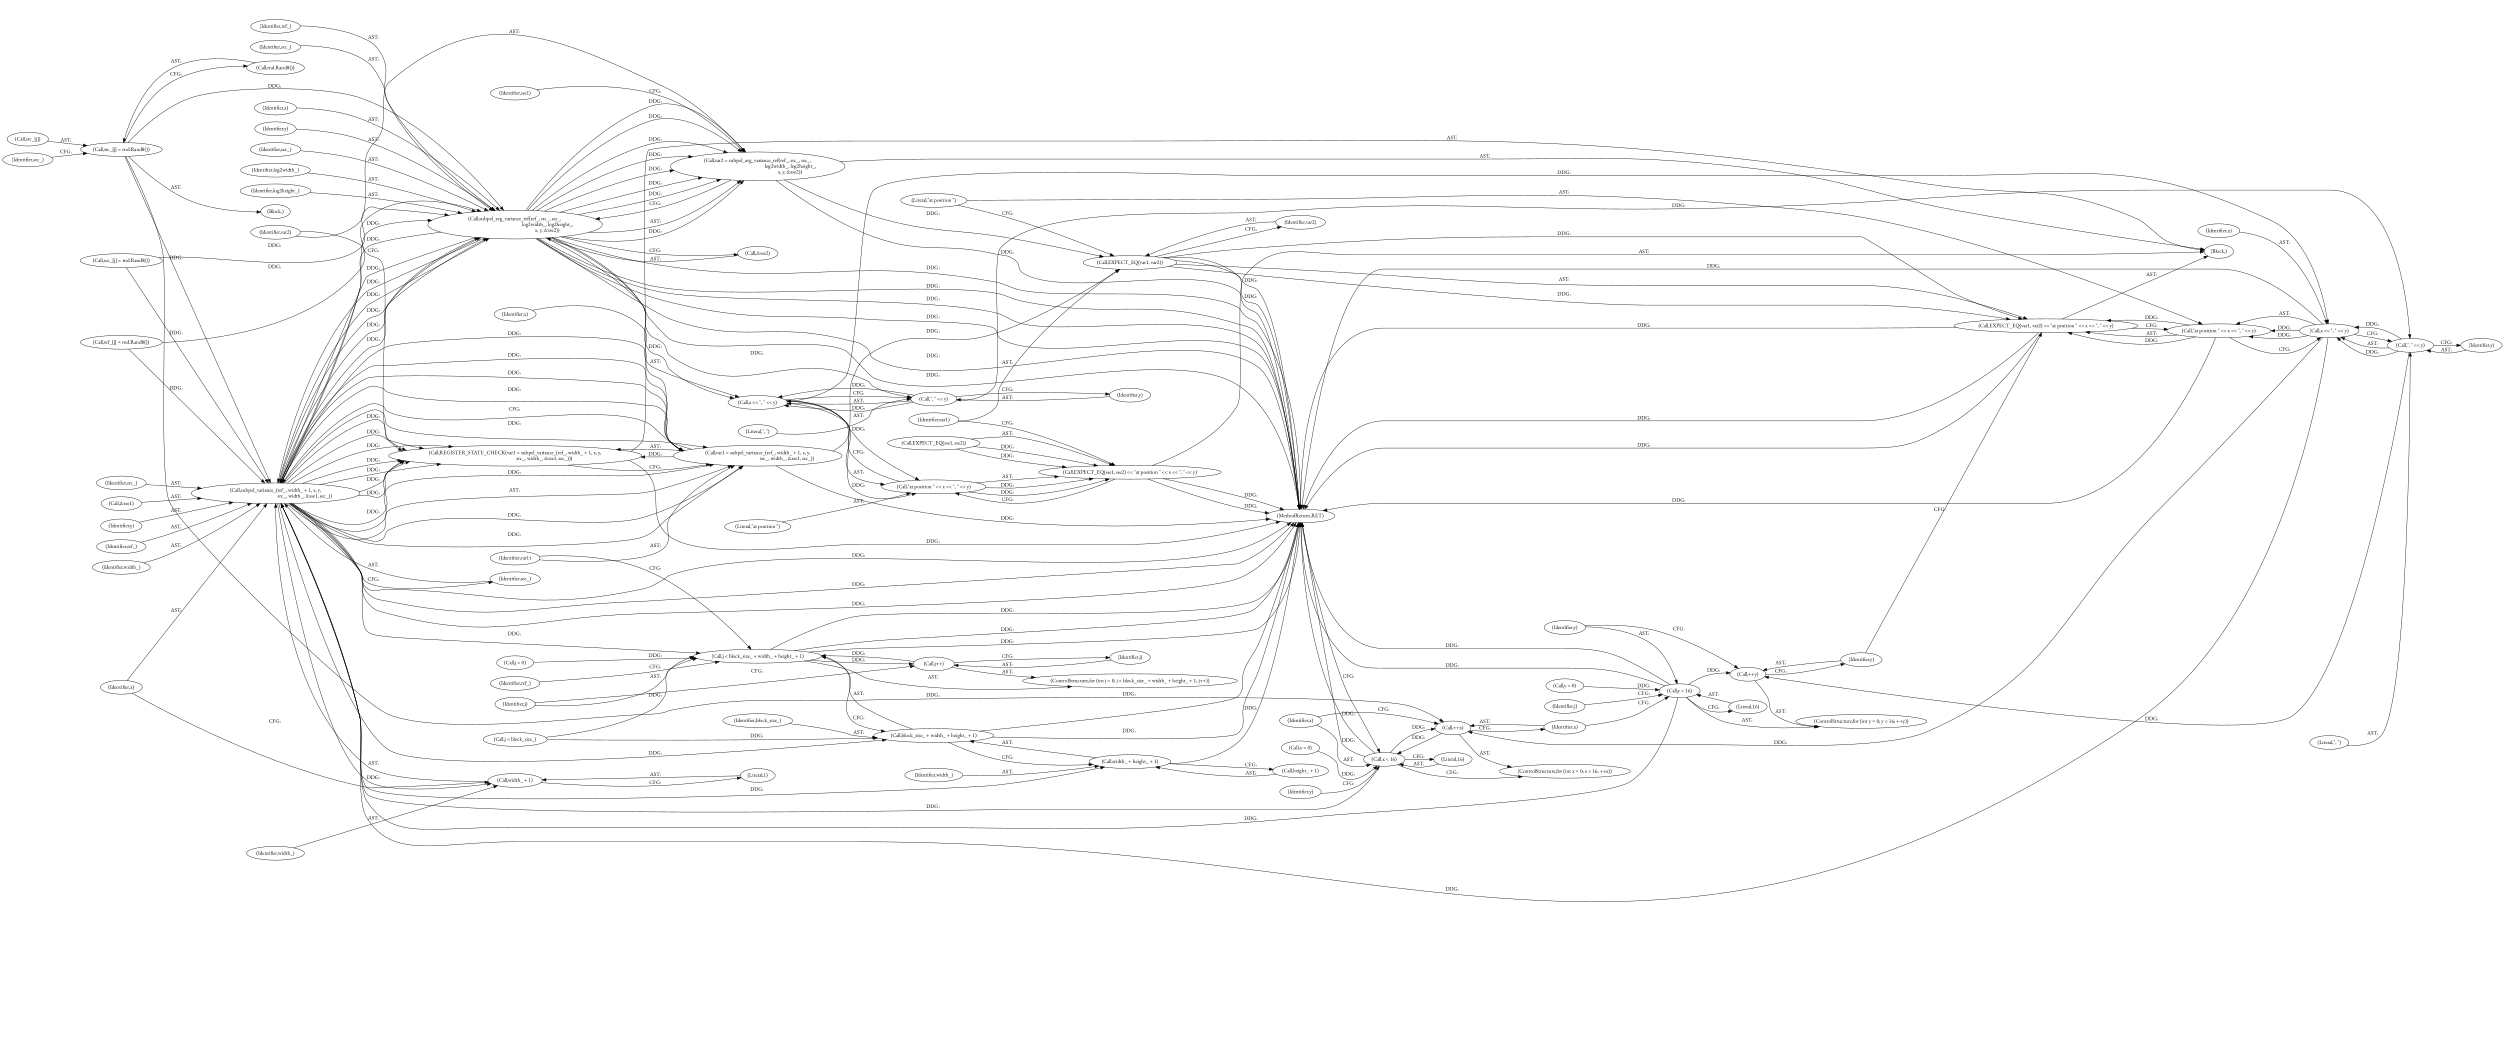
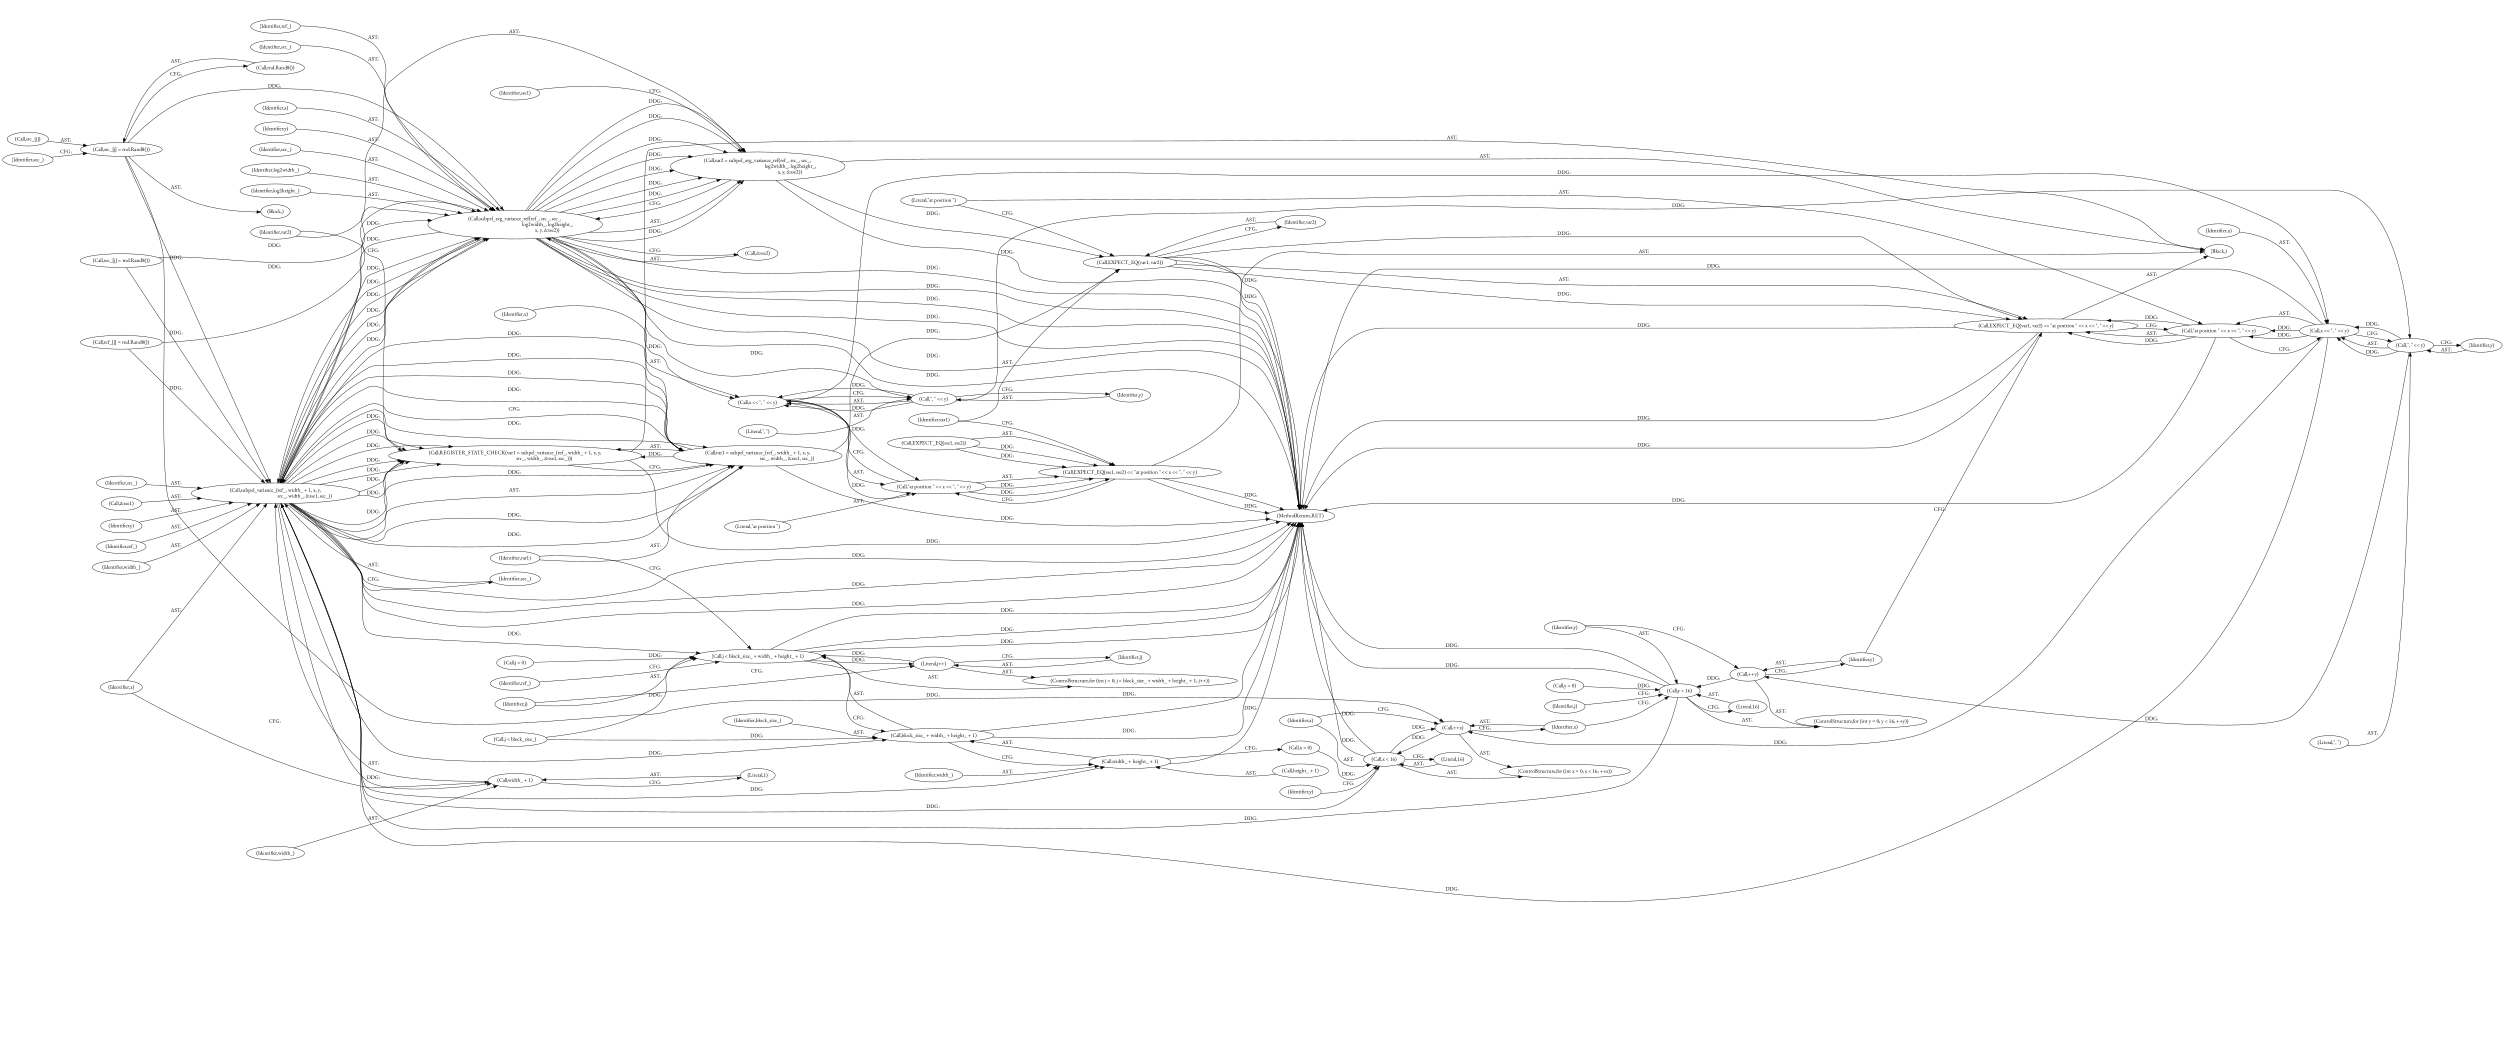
edge "(MethodReturn,RET)" -> "(Call,x < 16)": removed, label "CFG:"
node "(Call,j++)": label "(Call,j++)" -> "(Literal,j++)"
edge "(Call,y < 16)" -> "(Call,++y)": reversed
edge "(Call,width_ + height_ + 1)" -> "(Call,height_ + 1)": now "(Call,width_ + height_ + 1)" -> "(Call,x = 0)"
edge "(Call,x < 16)" -> "(ControlStructure,for (int x = 0; x < 16; ++x))": label "CFG: " -> "AST: "
